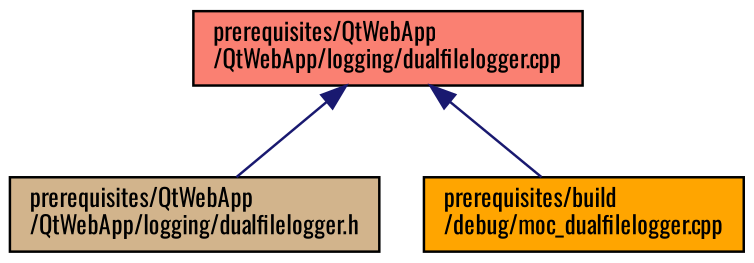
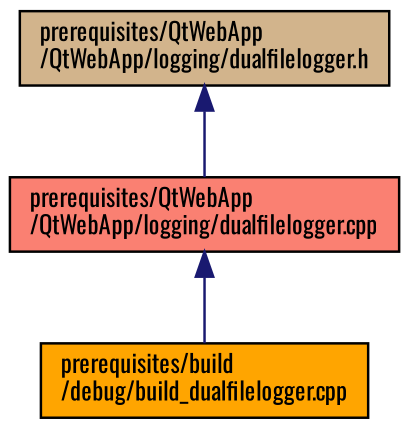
edge "prerequisites/QtWebApp /QtWebApp/logging/dualfilelogger.h" -> "prerequisites/QtWebApp /QtWebApp/logging/dualfilelogger.cpp": reversed
node "prerequisites/build /debug/moc_dualfilelogger.cpp": label "prerequisites/build /debug/moc_dualfilelogger.cpp" -> "prerequisites/build /debug/build_dualfilelogger.cpp"
